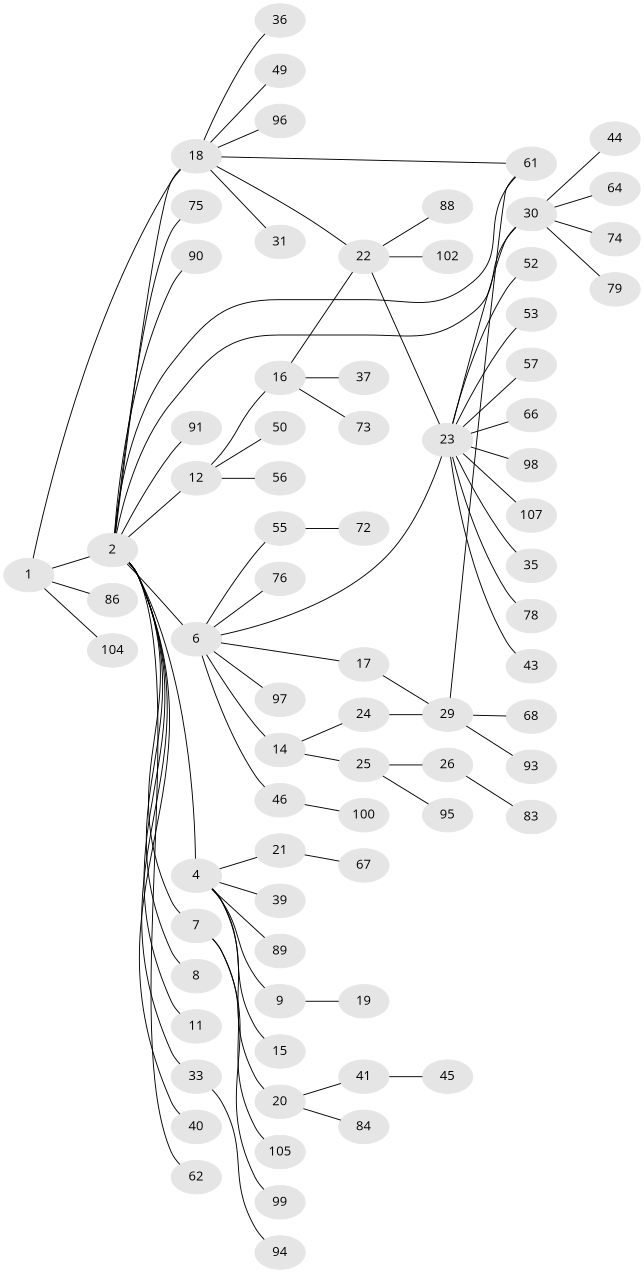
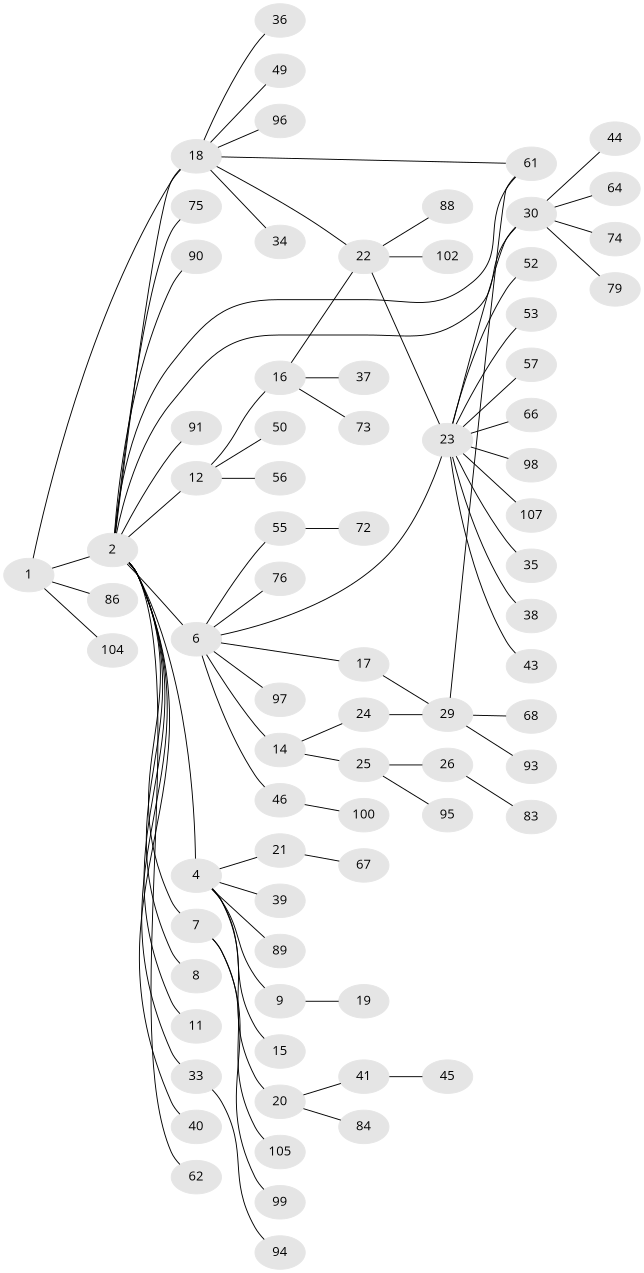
node "31": label "31" -> "34"
node "78": label "78" -> "38"
